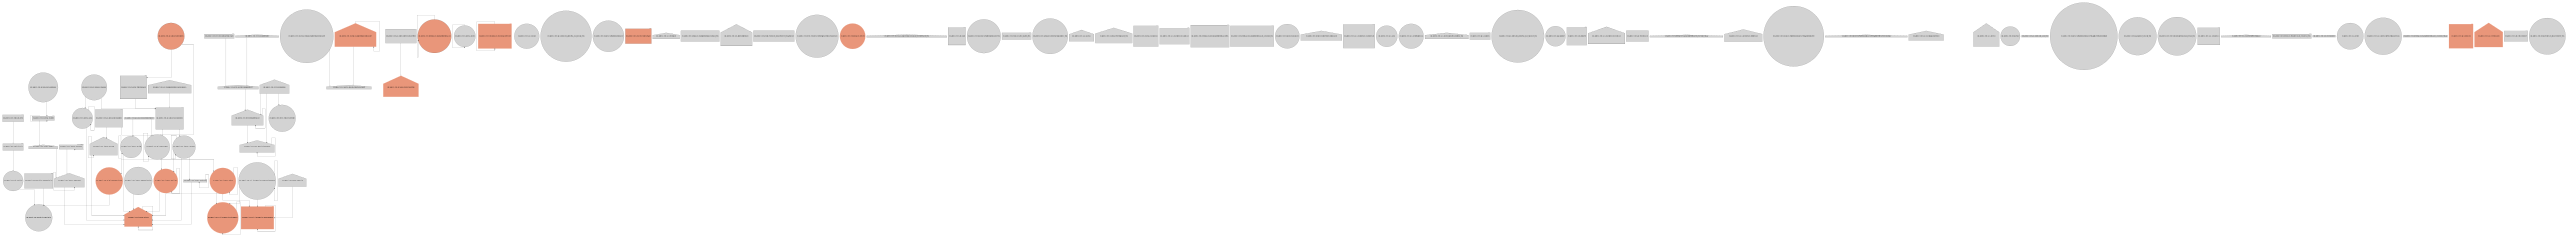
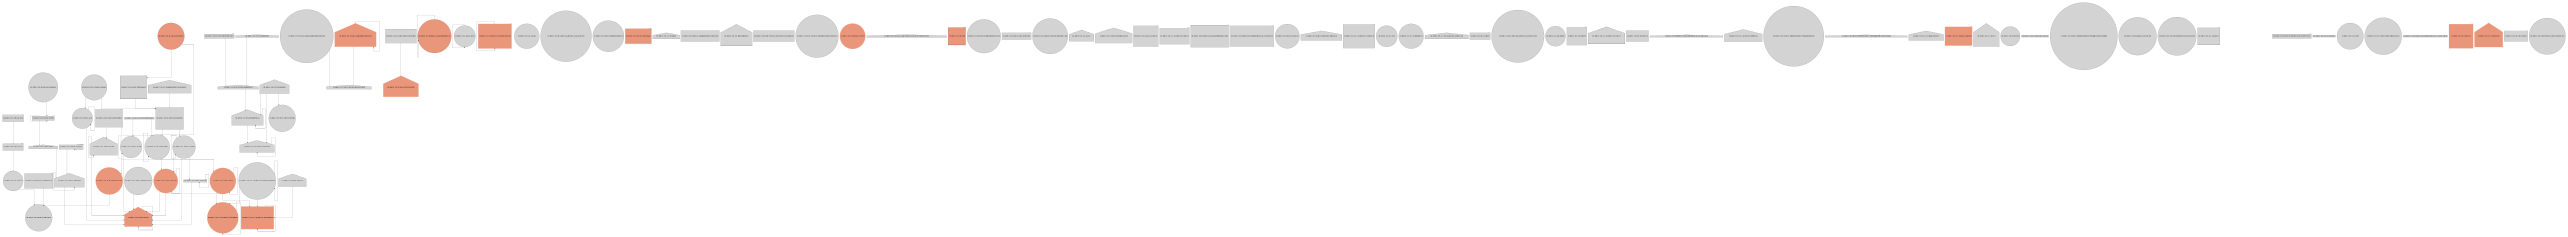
node "org.assertj.core.test.Name": fillcolor lightgrey -> darksalmon
node "org.assertj.core.util.Compatibility$System": added
node "org.assertj.core.util.OtherStringTestComparator": removed
